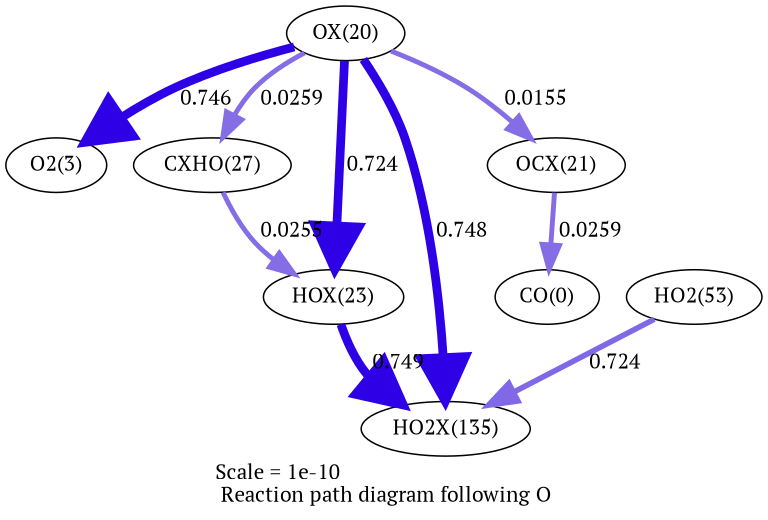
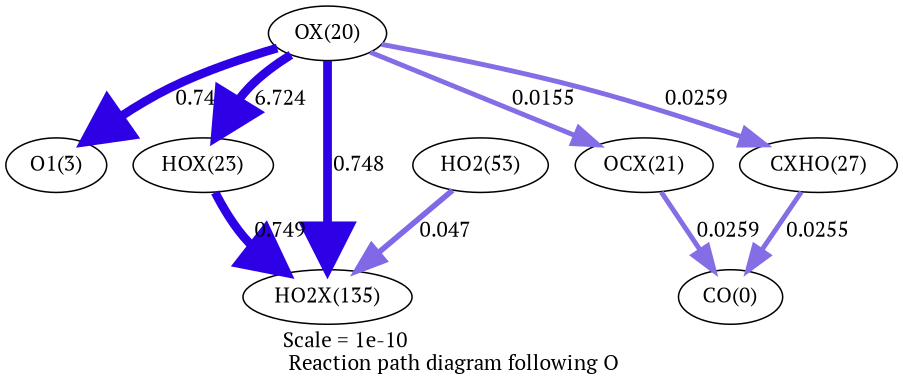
node "O2(3)": label "O2(3)" -> "O1(3)"
edge "OX(20)" -> "HOX(23)": label " 0.724" -> " 6.724"
edge "CXHO(27)" -> "HOX(23)": now "CXHO(27)" -> "CO(0)"
edge "HO2(53)" -> "HO2X(135)": label " 0.724" -> " 0.047"
